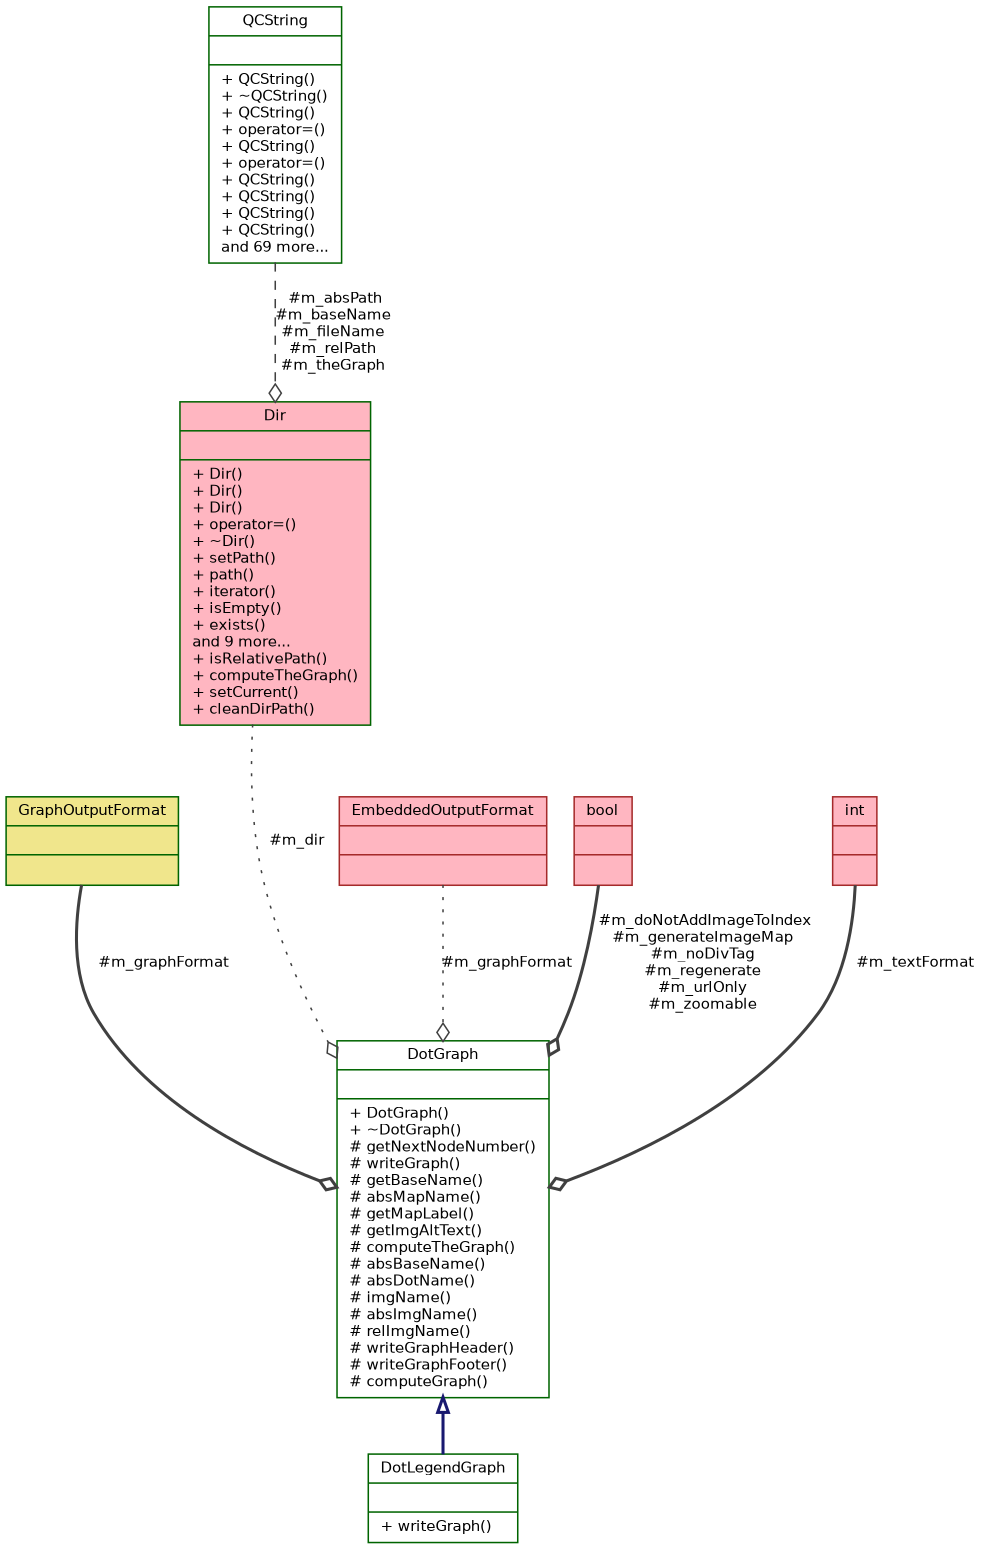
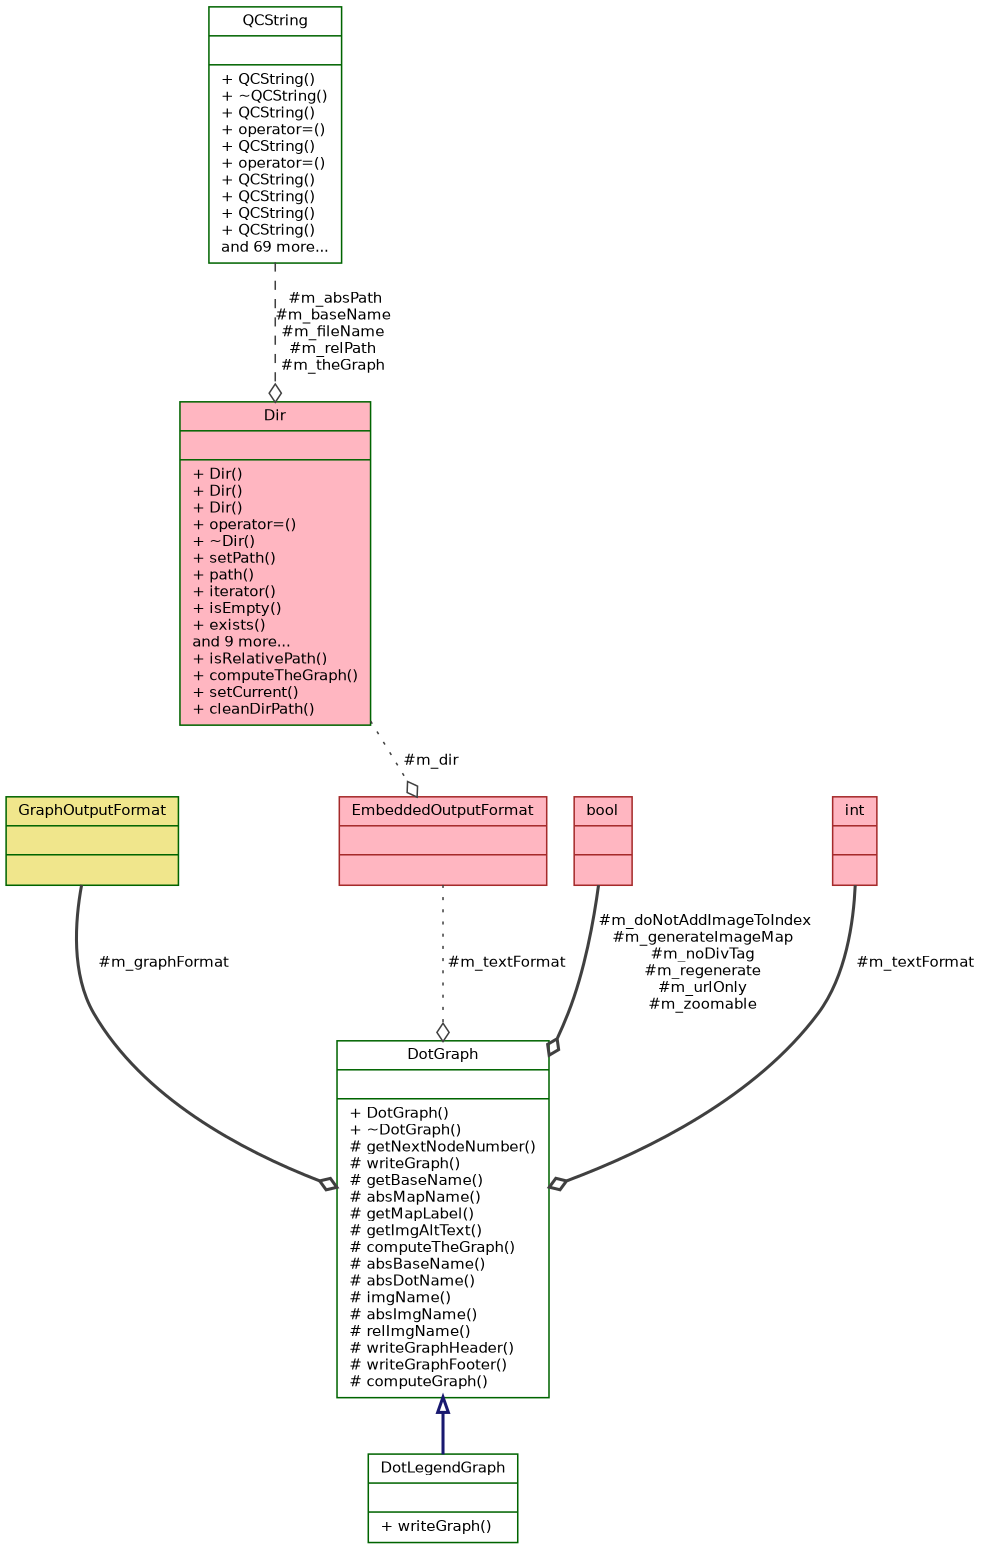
edge "Dir" -> "DotGraph": now "Dir" -> "EmbeddedOutputFormat"
edge "EmbeddedOutputFormat" -> "DotGraph": label " #m_graphFormat" -> " #m_textFormat"
